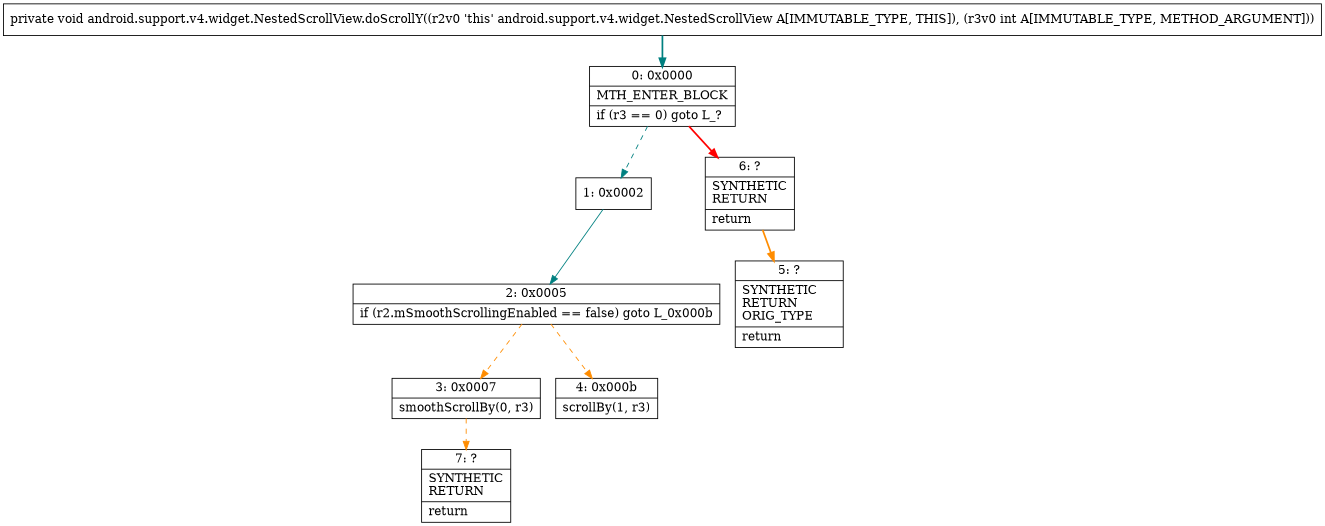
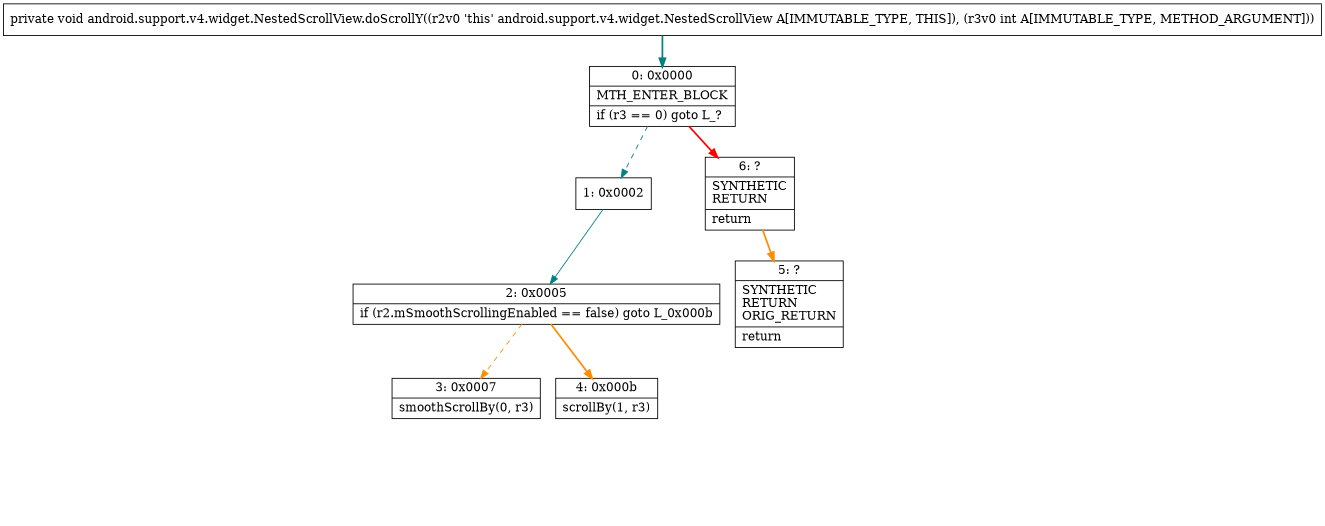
node "5: ?": text "ORIG_TYPE" -> "ORIG_RETURN"
edge "2: 0x0005" -> "4: 0x000b": style dashed -> bold
node "7: ?": removed
